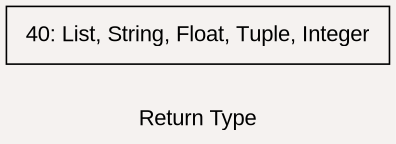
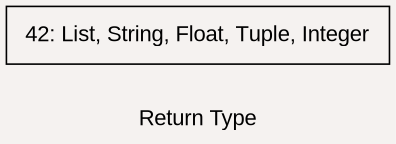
node "40: List, String, Float, Tuple, Integer": label "40: List, String, Float, Tuple, Integer" -> "42: List, String, Float, Tuple, Integer"
